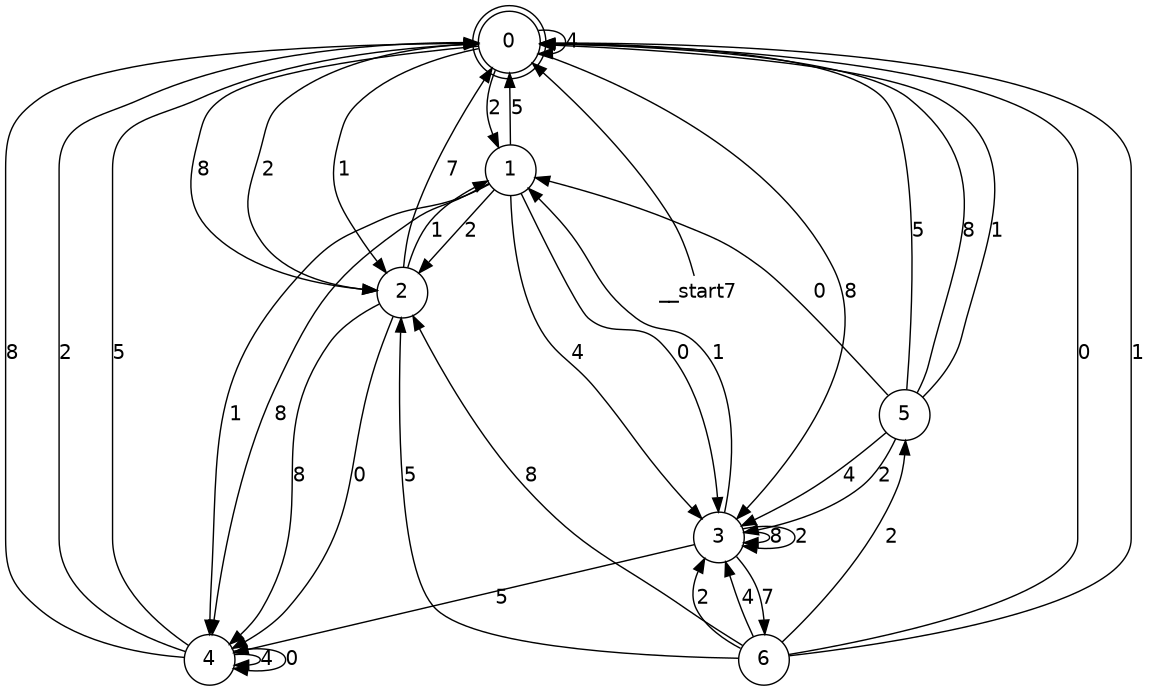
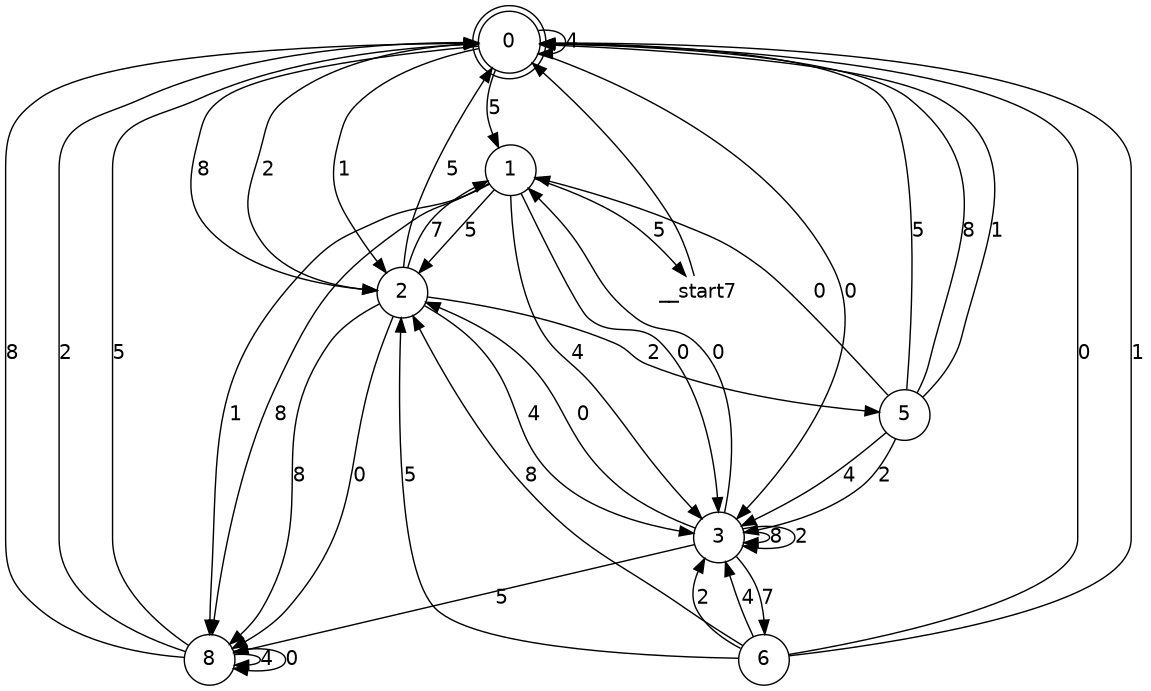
edge "0" -> "1": label "2" -> "5"
edge "1" -> "0": now "1" -> "__start7"
edge "2" -> "0": label "7" -> "5"
edge "2" -> "1": label "1" -> "7"
edge "1" -> "2": label "2" -> "5"
edge "0" -> "3": label "8" -> "0"
edge "3" -> "1": label "1" -> "0"
edge "3" -> "2": added, label "0"
edge "2" -> "3": added, label "4"
edge "6" -> "5": now "2" -> "5"
node "4": label "4" -> "8"
